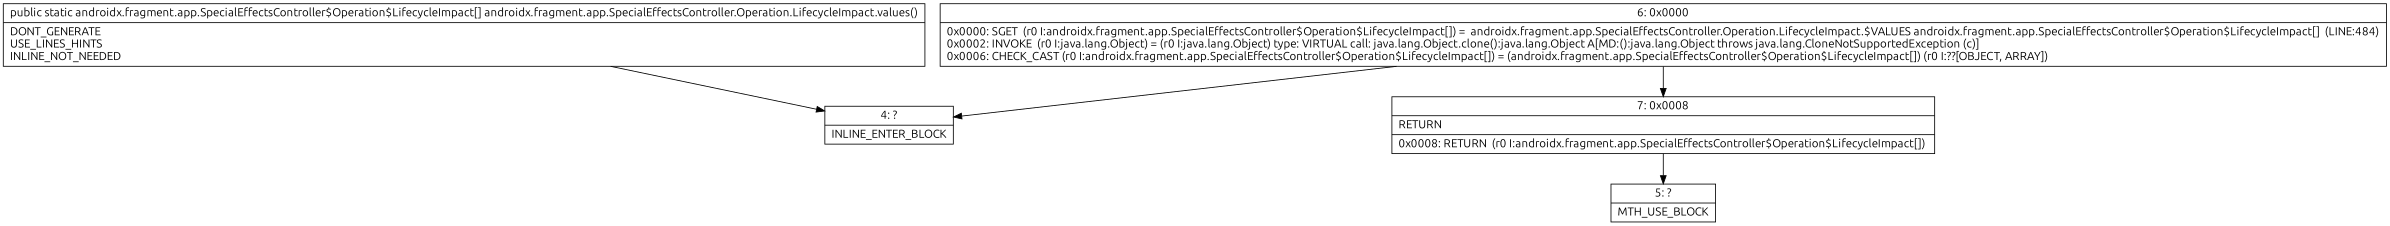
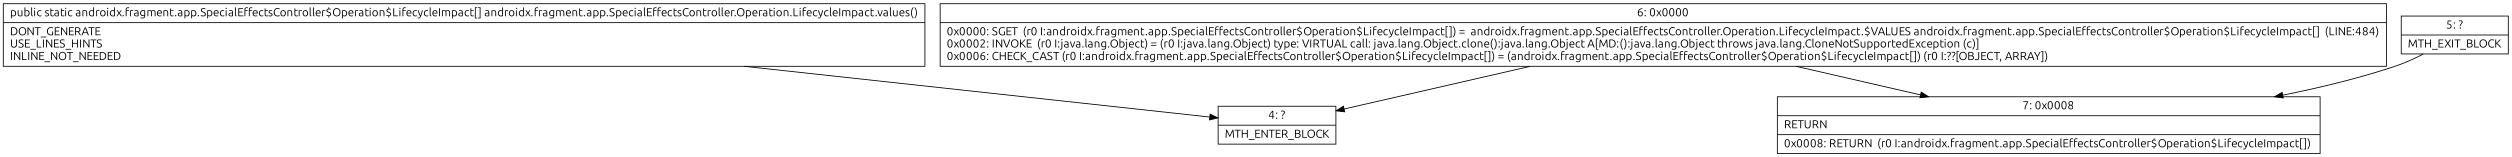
node "4: ?": text "INLINE_ENTER_BLOCK" -> "MTH_ENTER_BLOCK"
edge "7: 0x0008" -> "5: ?": reversed
node "5: ?": text "MTH_USE_BLOCK" -> "MTH_EXIT_BLOCK"
